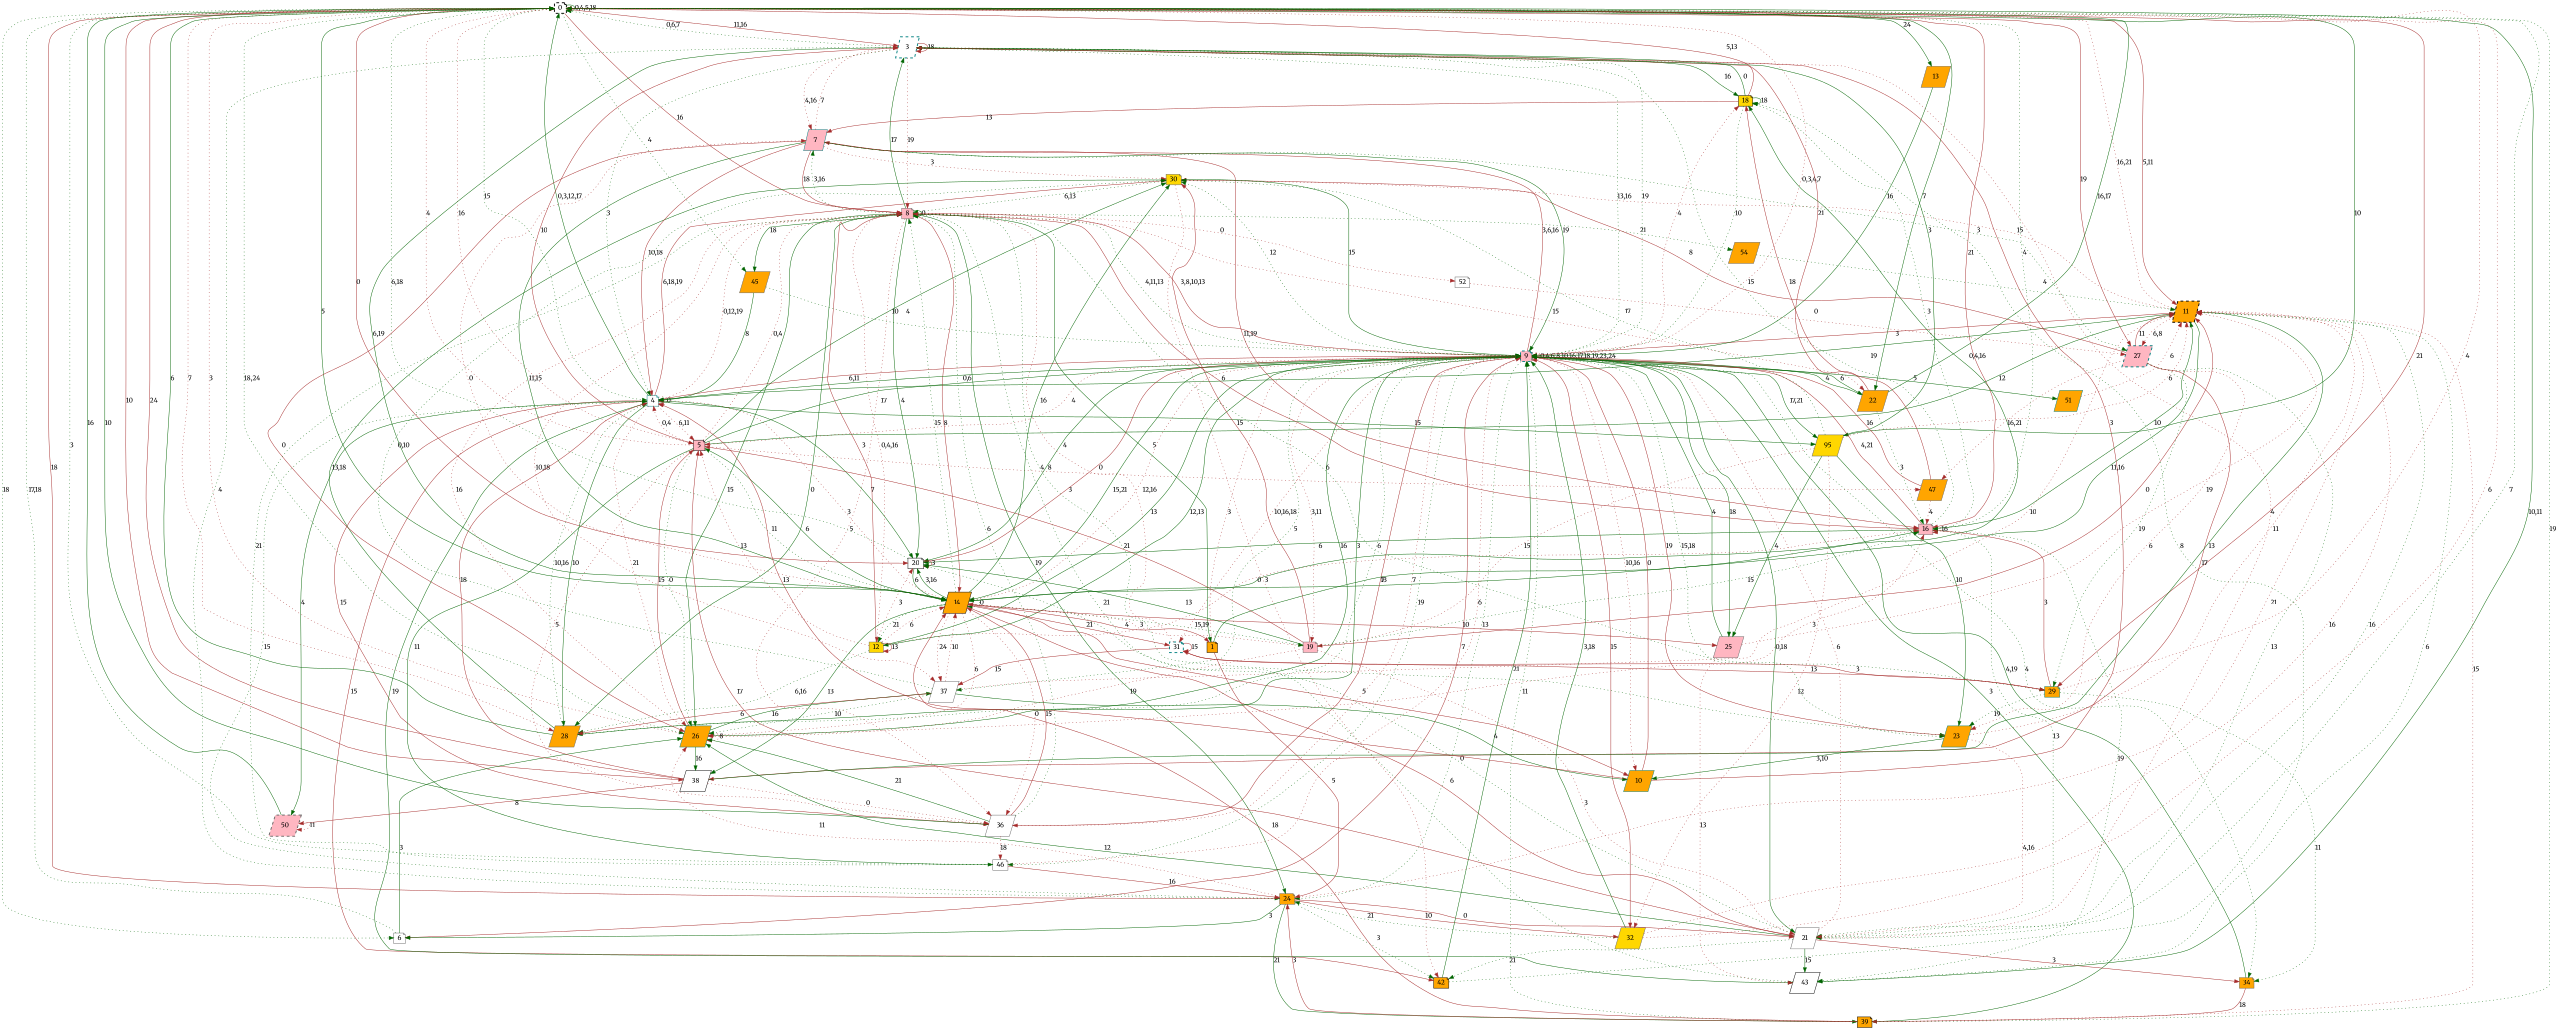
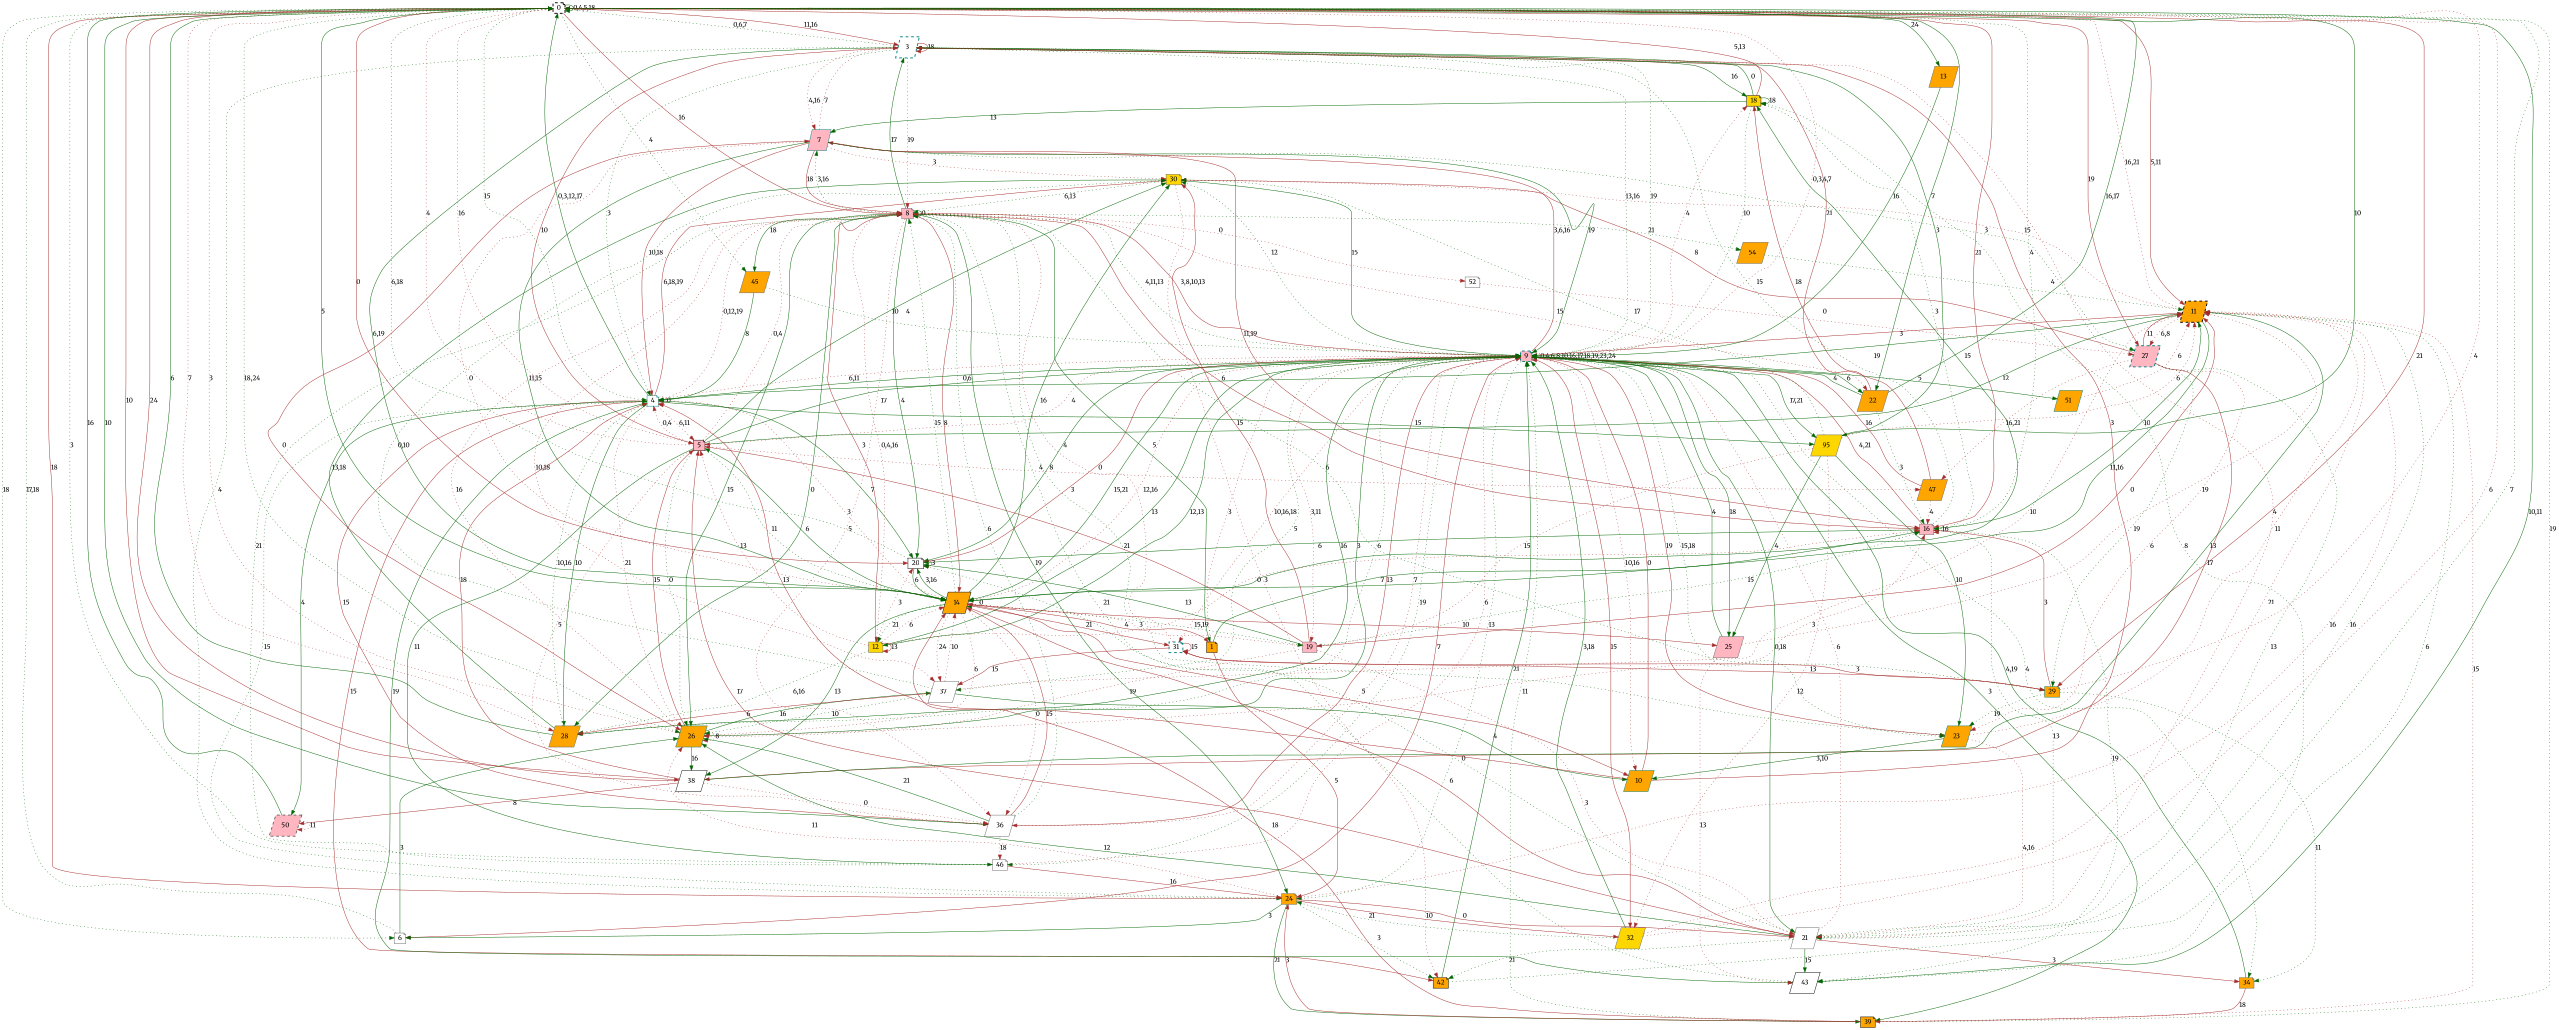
edge "18" -> "7": color brown -> darkgreen
edge "14" -> "18": label "0,4,16" -> "15"
edge "4" -> "9": style solid -> dotted
